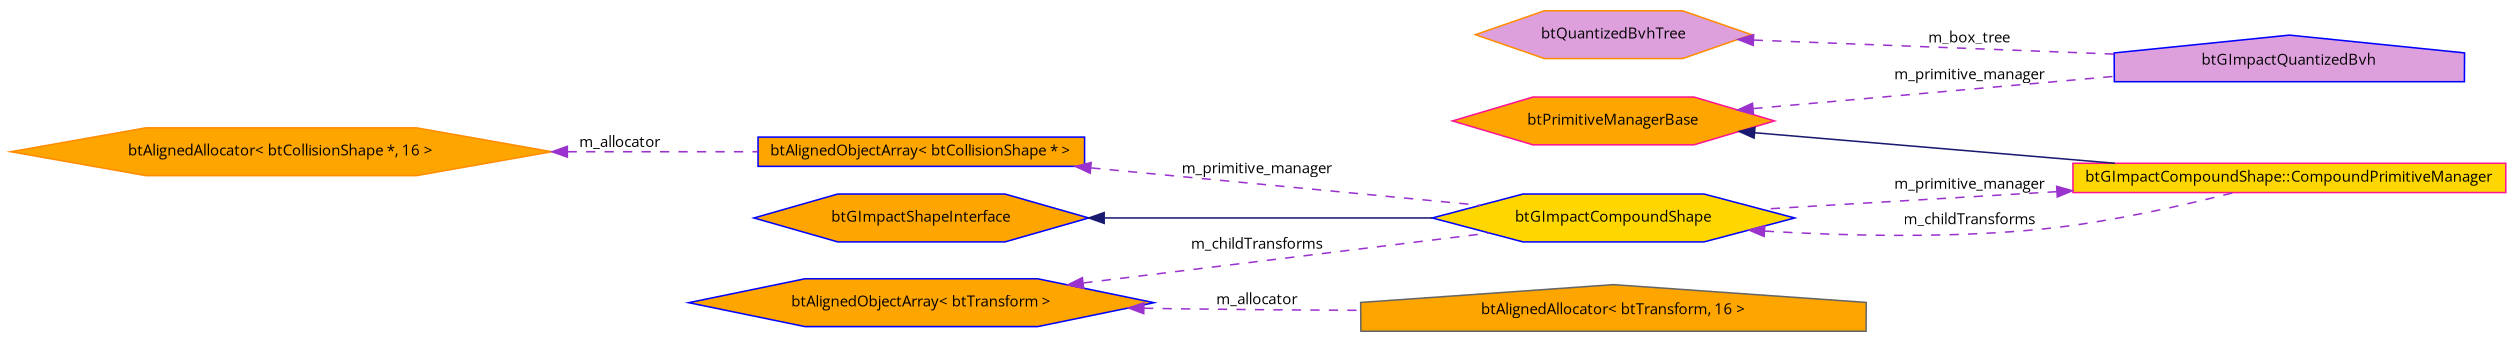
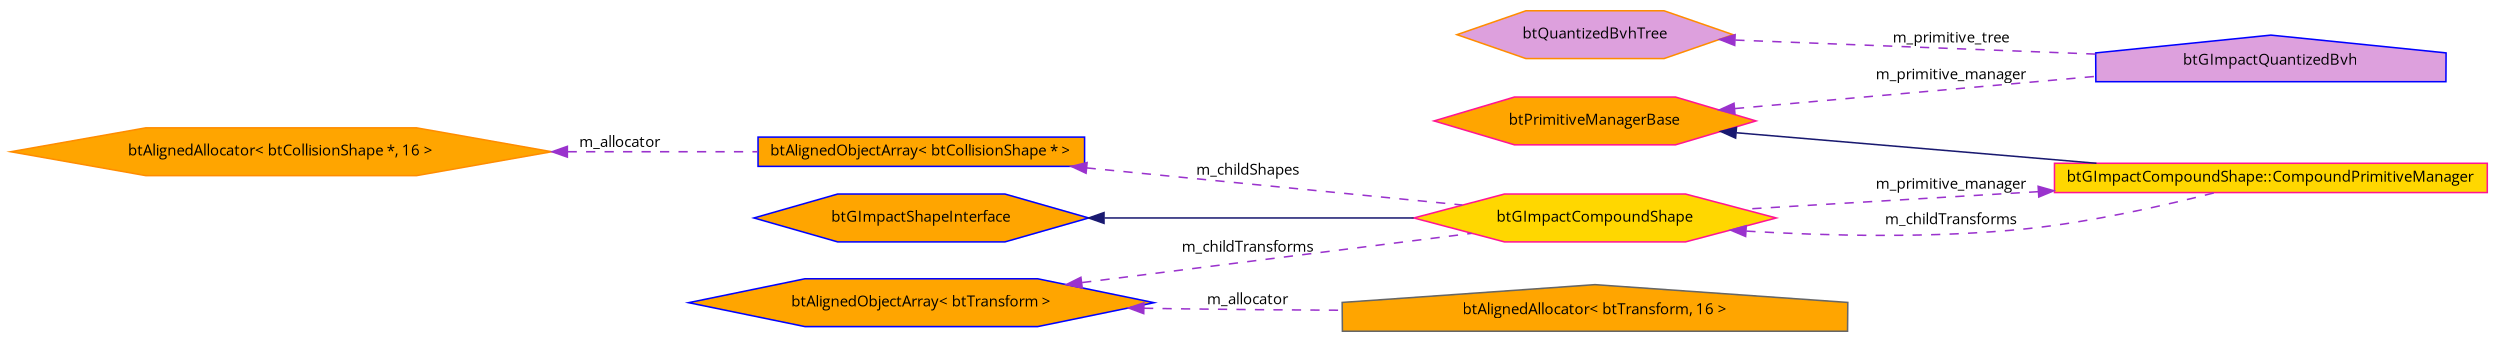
edge "btGImpactQuantizedBvh" -> "btQuantizedBvhTree": label "m_box_tree" -> "m_primitive_tree"
edge "btGImpactCompoundShape" -> "btAlignedObjectArray< btCollisionShape * >": label "m_primitive_manager" -> "m_childShapes"
node "btGImpactCompoundShape": color blue -> deeppink
